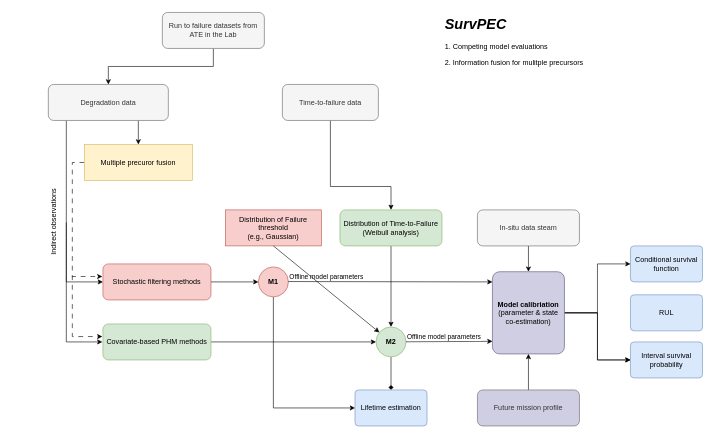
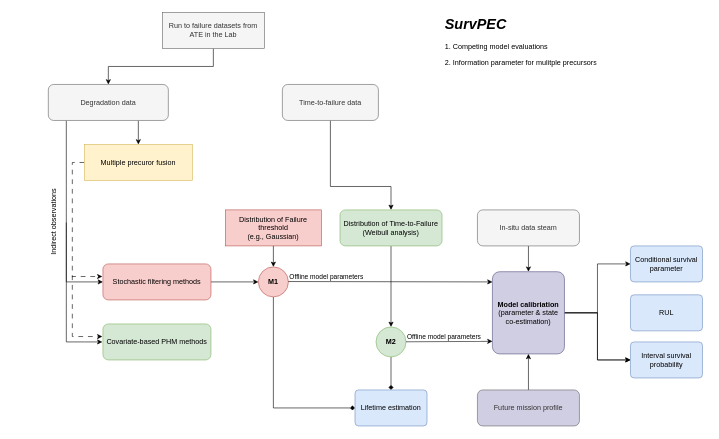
node "SurvPEC1. Competing model evaluations 2. Information fusion for mulitple precursors": label "SurvPEC1. Competing model evaluations 2. Information fusion for mulitple precursors" -> "SurvPEC1. Competing model evaluations 2. Information parameter for mulitple precursors"
node "Run to failure datasets from ATE in the Lab": shape rounded rectangle -> rectangle
node "Conditional survival function": label "Conditional survival function" -> "Conditional survival parameter"
edge "Distribution of Failure threshold (e.g., Gaussian)" -> "M2": now "Distribution of Failure threshold (e.g., Gaussian)" -> "M1"
edge "Covariate-based PHM methods" -> "M2": removed
edge "M1" -> "Lifetime estimation": arrowhead classic -> diamond
